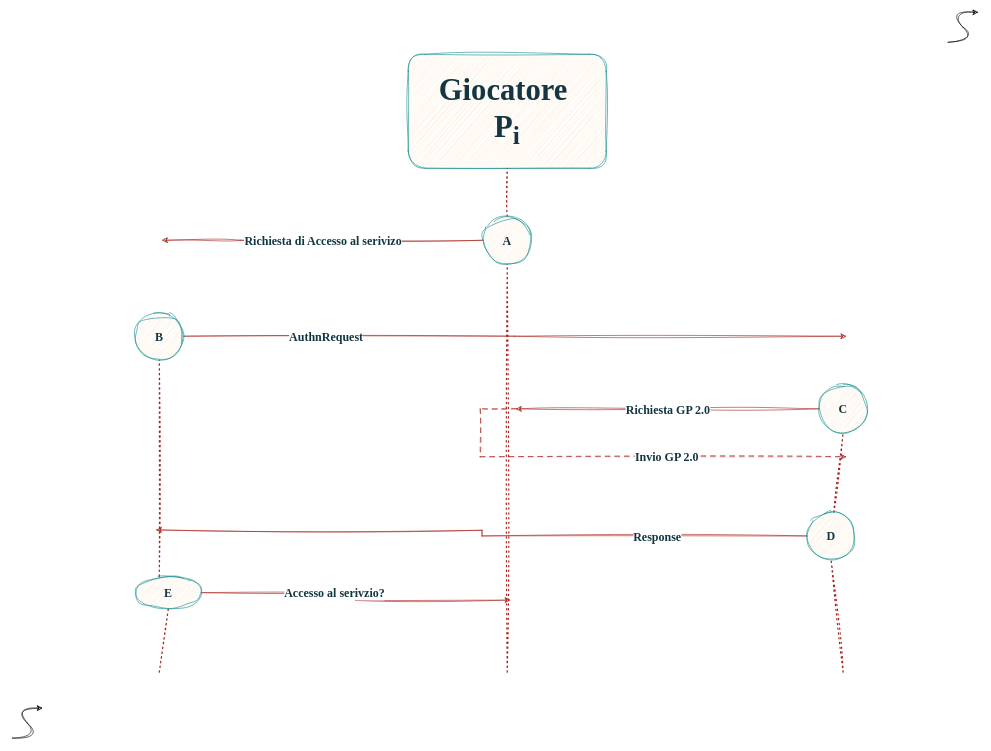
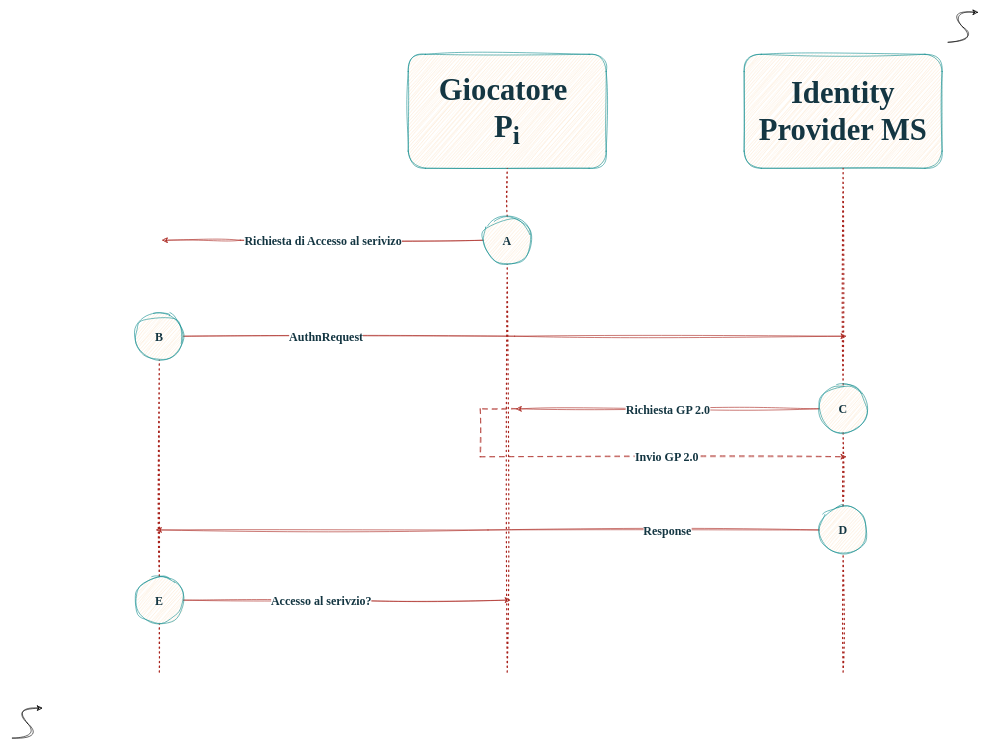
node "Identity Provider MS": added
edge "Identity Provider MS" -- "C": added
node "D": moved (831, 536) -> (843, 530)
node "E": size 66x33 -> 48x48
